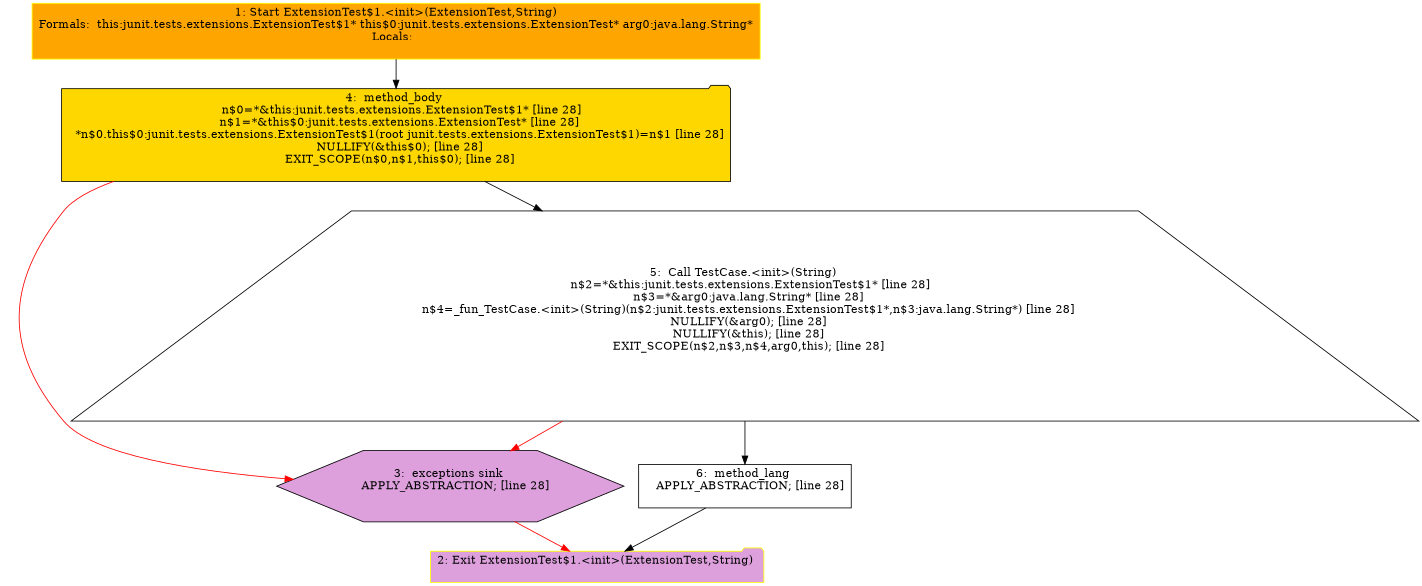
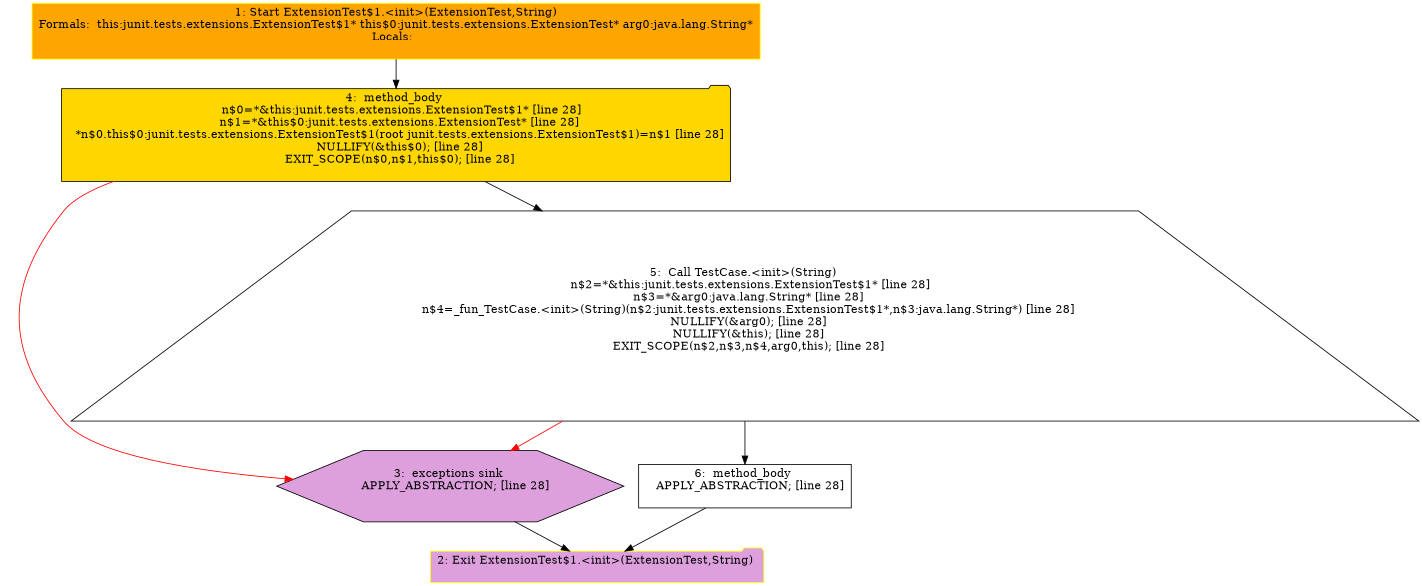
node "6:  method_lang APPLY_ABSTRACTION; [line 28]": label "6:  method_lang APPLY_ABSTRACTION; [line 28]" -> "6:  method_body APPLY_ABSTRACTION; [line 28]"
edge "3:  exceptions sink APPLY_ABSTRACTION; [line 28]" -> "2: Exit ExtensionTest$1.<init>(ExtensionTest,String)": color red -> black
